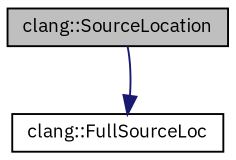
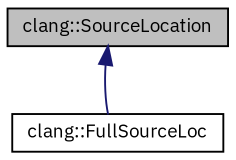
edge "clang::SourceLocation" -> "clang::FullSourceLoc": reversed
